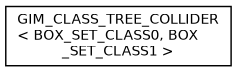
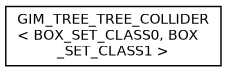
node "GIM_CLASS_TREE_COLLIDER < BOX_SET_CLASS0, BOX _SET_CLASS1 >": label "GIM_CLASS_TREE_COLLIDER < BOX_SET_CLASS0, BOX _SET_CLASS1 >" -> "GIM_TREE_TREE_COLLIDER < BOX_SET_CLASS0, BOX _SET_CLASS1 >"
